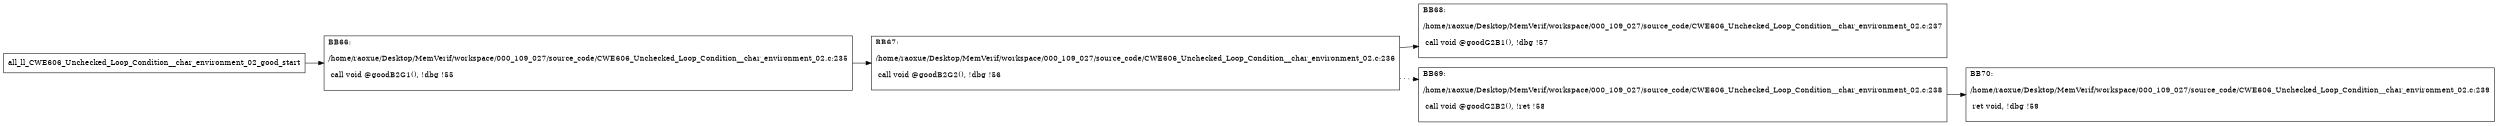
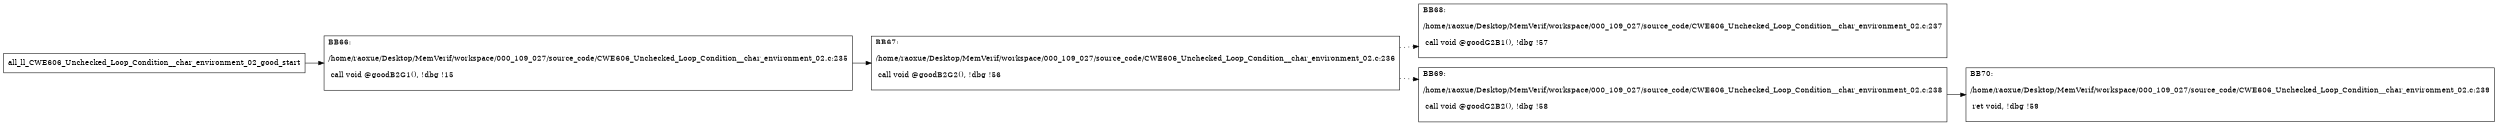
edge "BB67:" -> "BB68:": style solid -> dotted
node "BB66:": text "call void @goodB2G1(), !dbg !55" -> "call void @goodB2G1(), !dbg !15"
node "BB69:": text "call void @goodG2B2(), !ret !58" -> "call void @goodG2B2(), !dbg !58"
